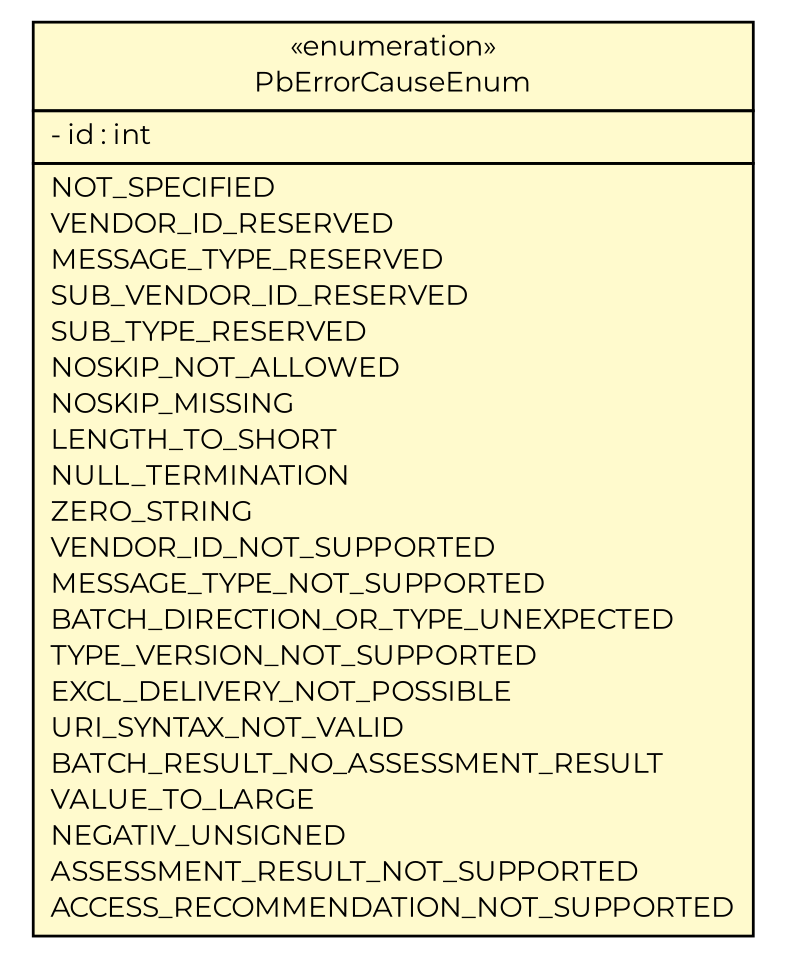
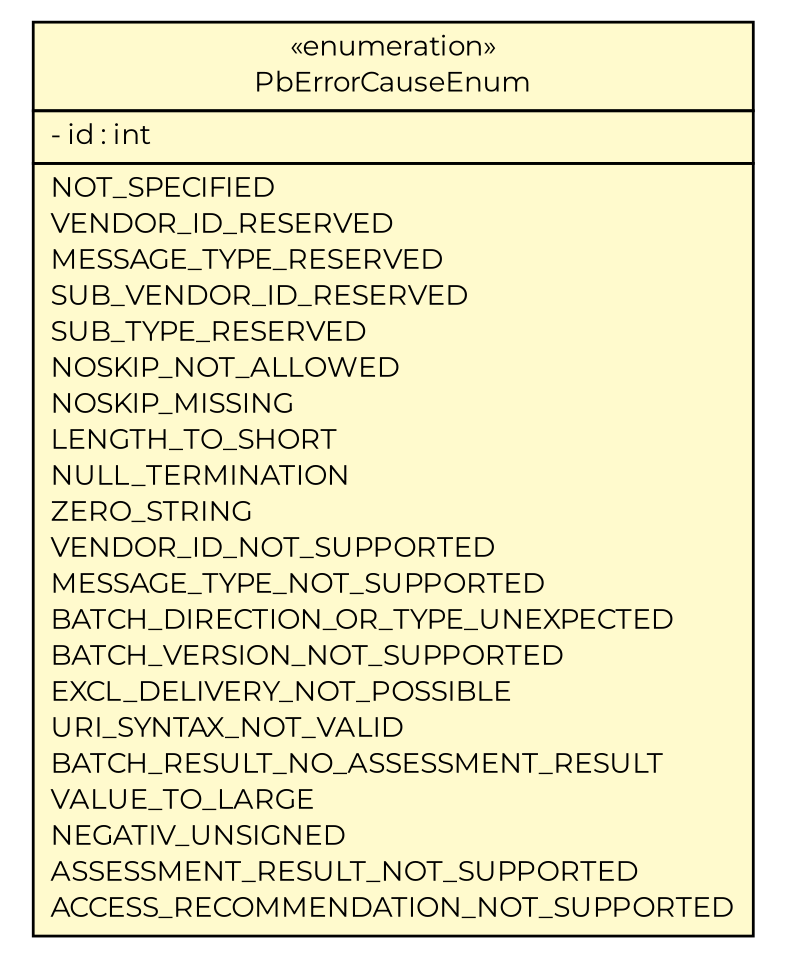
node "PbErrorCauseEnum": text "TYPE_VERSION_NOT_SUPPORTED" -> "BATCH_VERSION_NOT_SUPPORTED"
